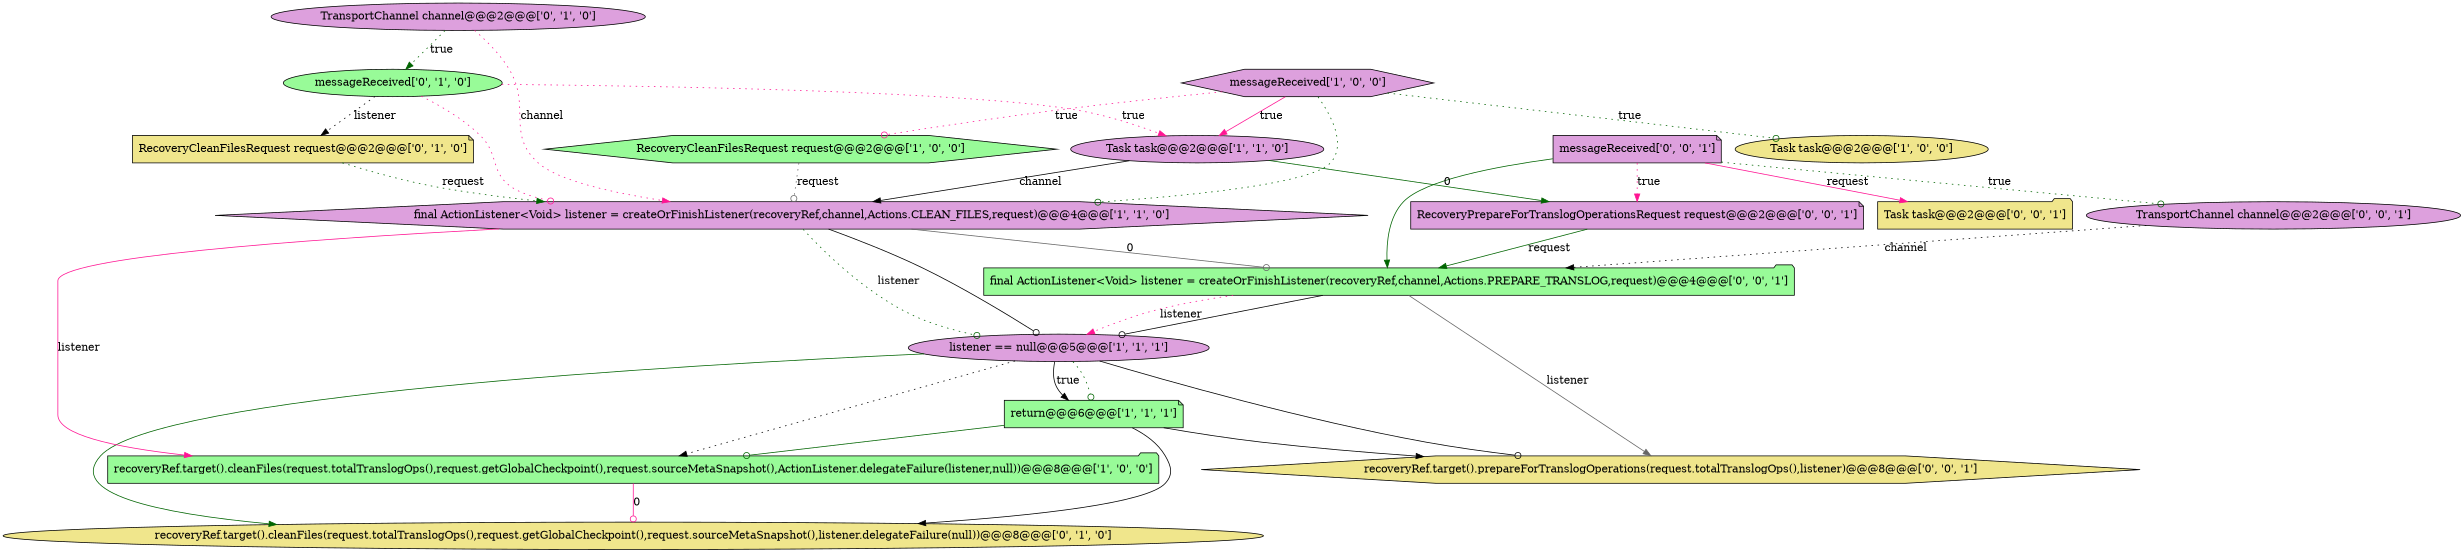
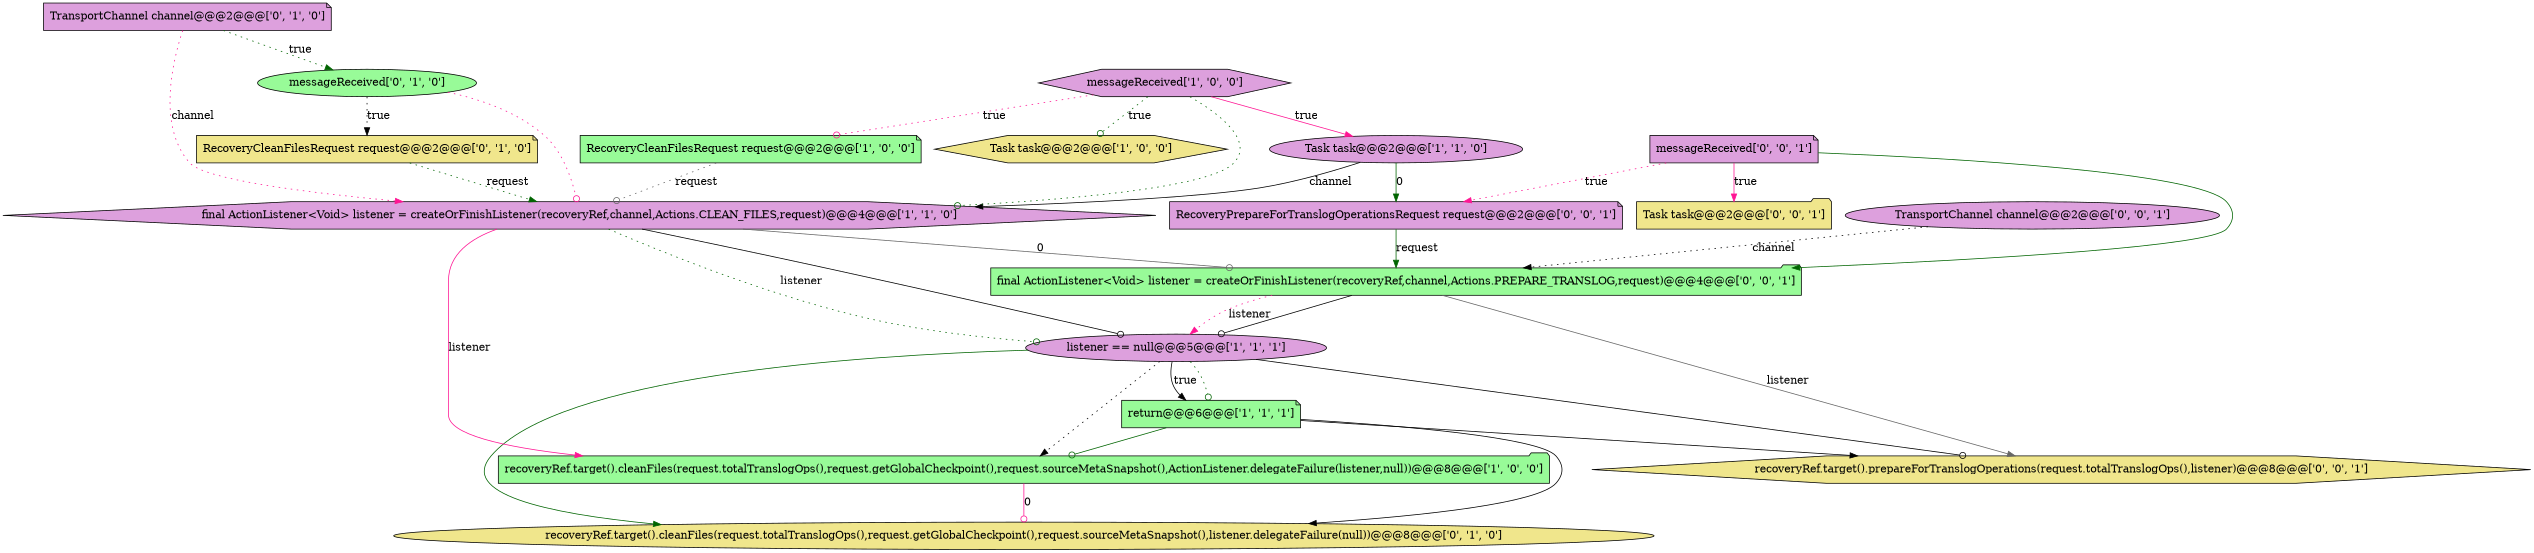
node "TransportChannel channel@@@2@@@['0', '1', '0']": shape ellipse -> note
edge "messageReceived['0', '1', '0']" -> "Task task@@@2@@@['1', '1', '0']": removed, label "true"
edge "messageReceived['0', '1', '0']" -> "RecoveryCleanFilesRequest request@@@2@@@['0', '1', '0']": label "listener" -> "true"
node "RecoveryCleanFilesRequest request@@@2@@@['1', '0', '0']": shape hexagon -> note
node "Task task@@@2@@@['1', '0', '0']": shape ellipse -> hexagon
edge "messageReceived['0', '0', '1']" -> "Task task@@@2@@@['0', '0', '1']": label "request" -> "true"
edge "messageReceived['0', '0', '1']" -> "TransportChannel channel@@@2@@@['0', '0', '1']": removed, label "true"
